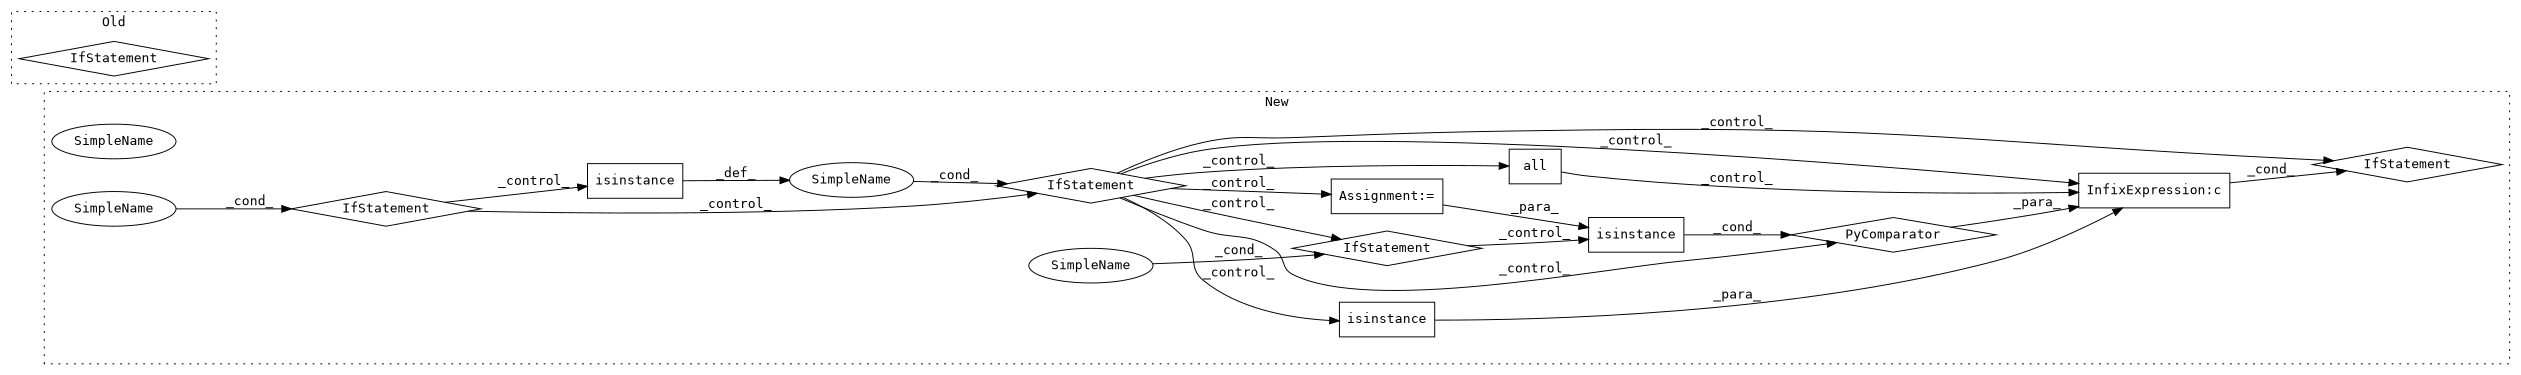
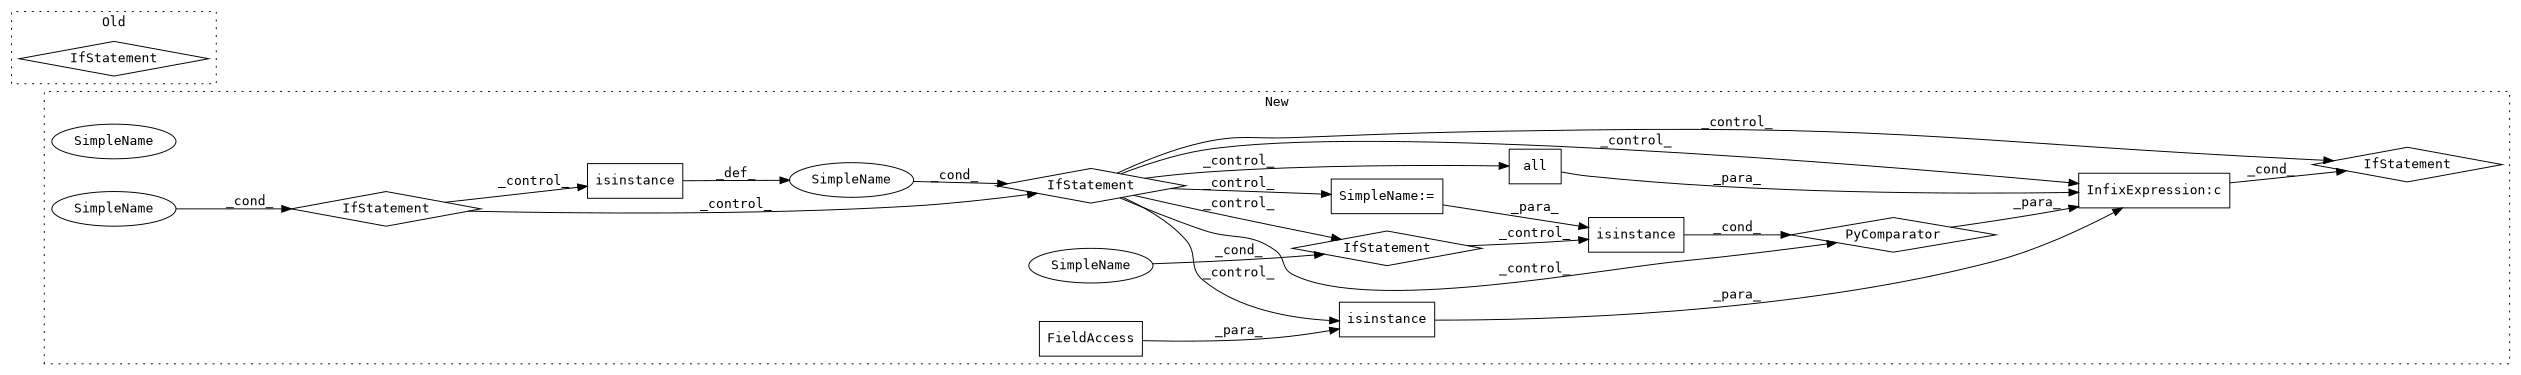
edge "all" -> "InfixExpression:c": label "_control_" -> "_para_"
node "Assignment:=": label "Assignment:=" -> "SimpleName:="
node "FieldAccess": added
